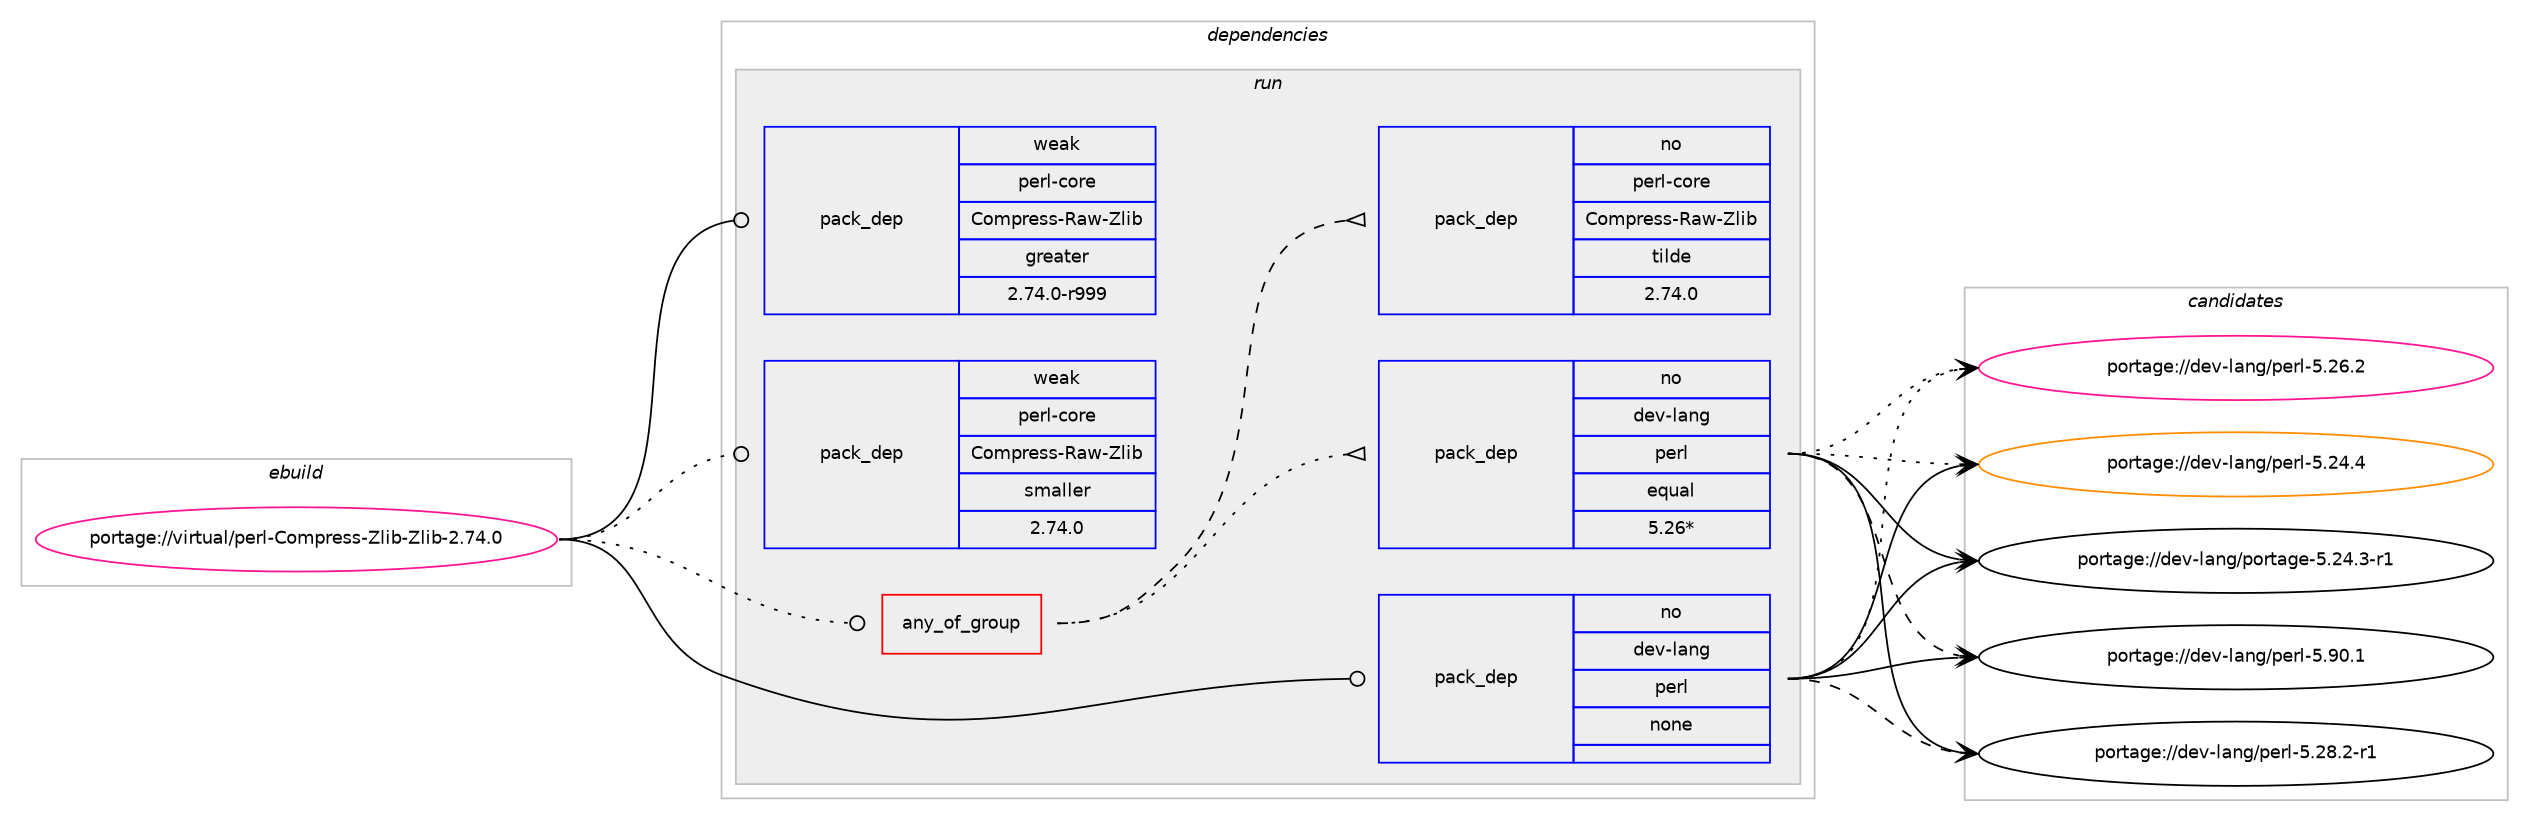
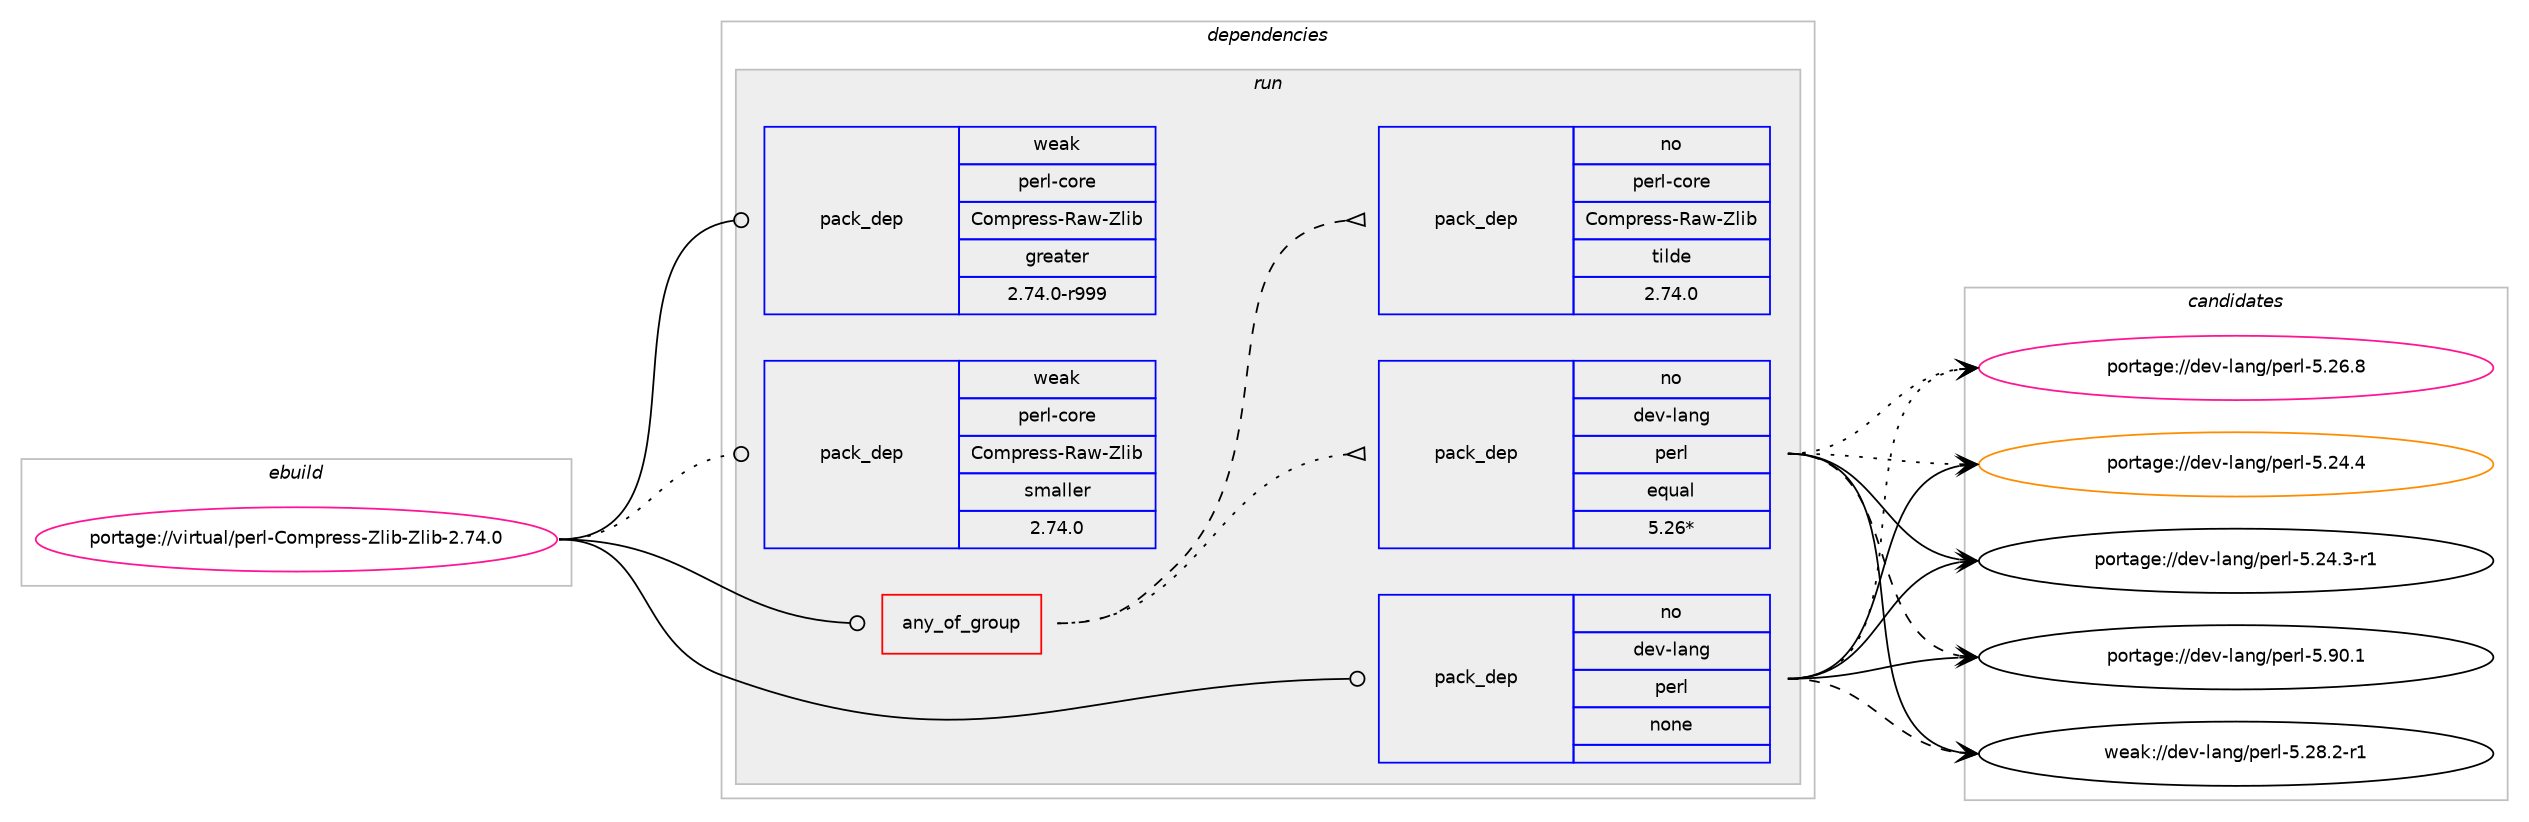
node "portage://dev-lang/perl-5.26.2": label "portage://dev-lang/perl-5.26.2" -> "portage://dev-lang/perl-5.26.8"
node "portage://dev-lang/portage-5.24.3-r1": label "portage://dev-lang/portage-5.24.3-r1" -> "portage://dev-lang/perl-5.24.3-r1"
edge "portage://virtual/perl-Compress-Zlib-Zlib-2.74.0" -> "any_of_group": style dotted -> solid
node "portage://dev-lang/perl-5.28.2-r1": label "portage://dev-lang/perl-5.28.2-r1" -> "weak://dev-lang/perl-5.28.2-r1"
